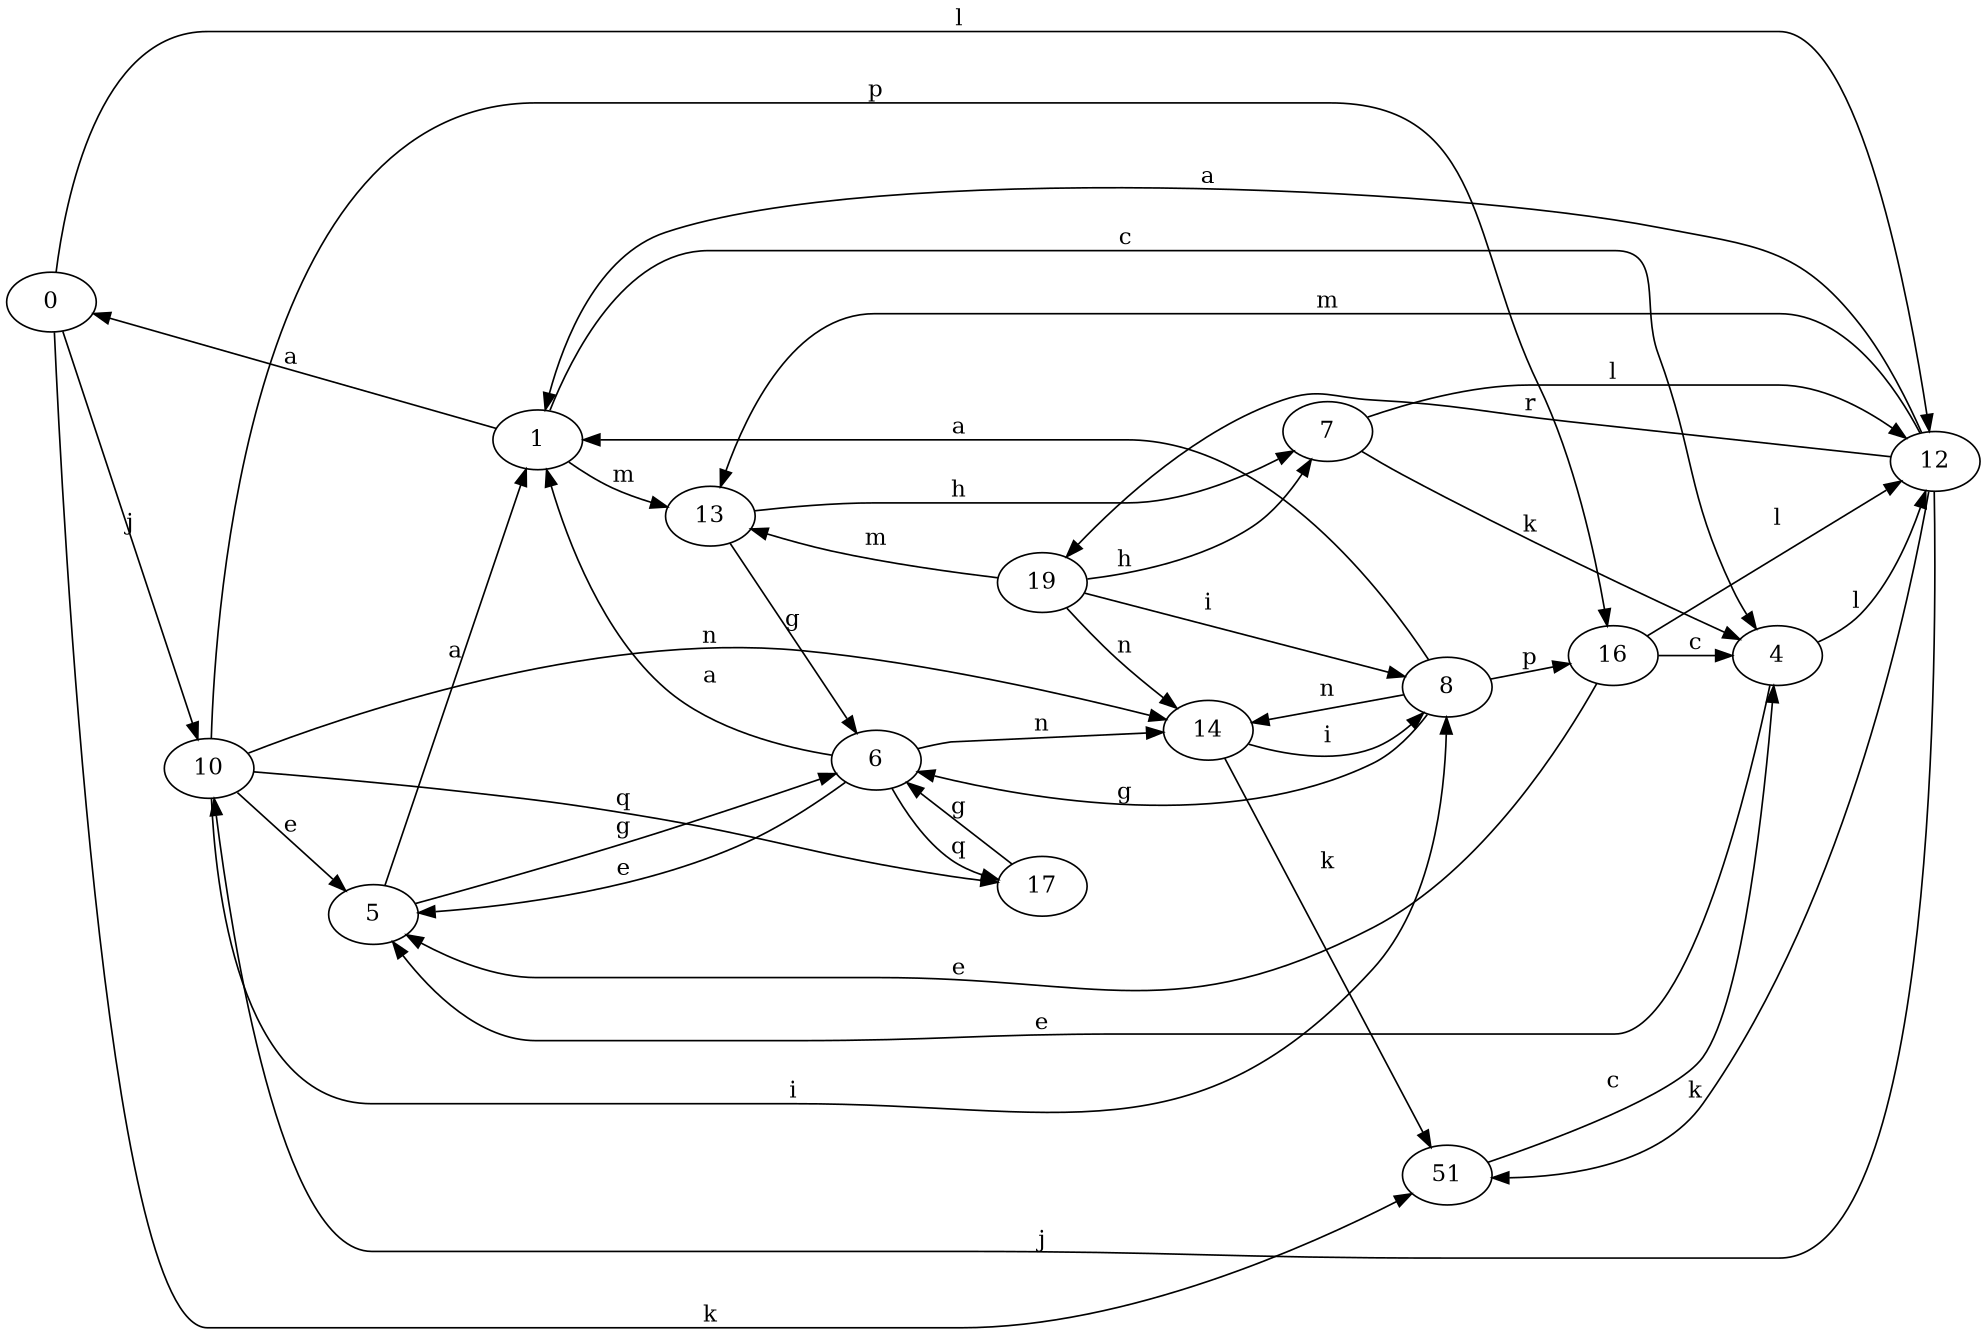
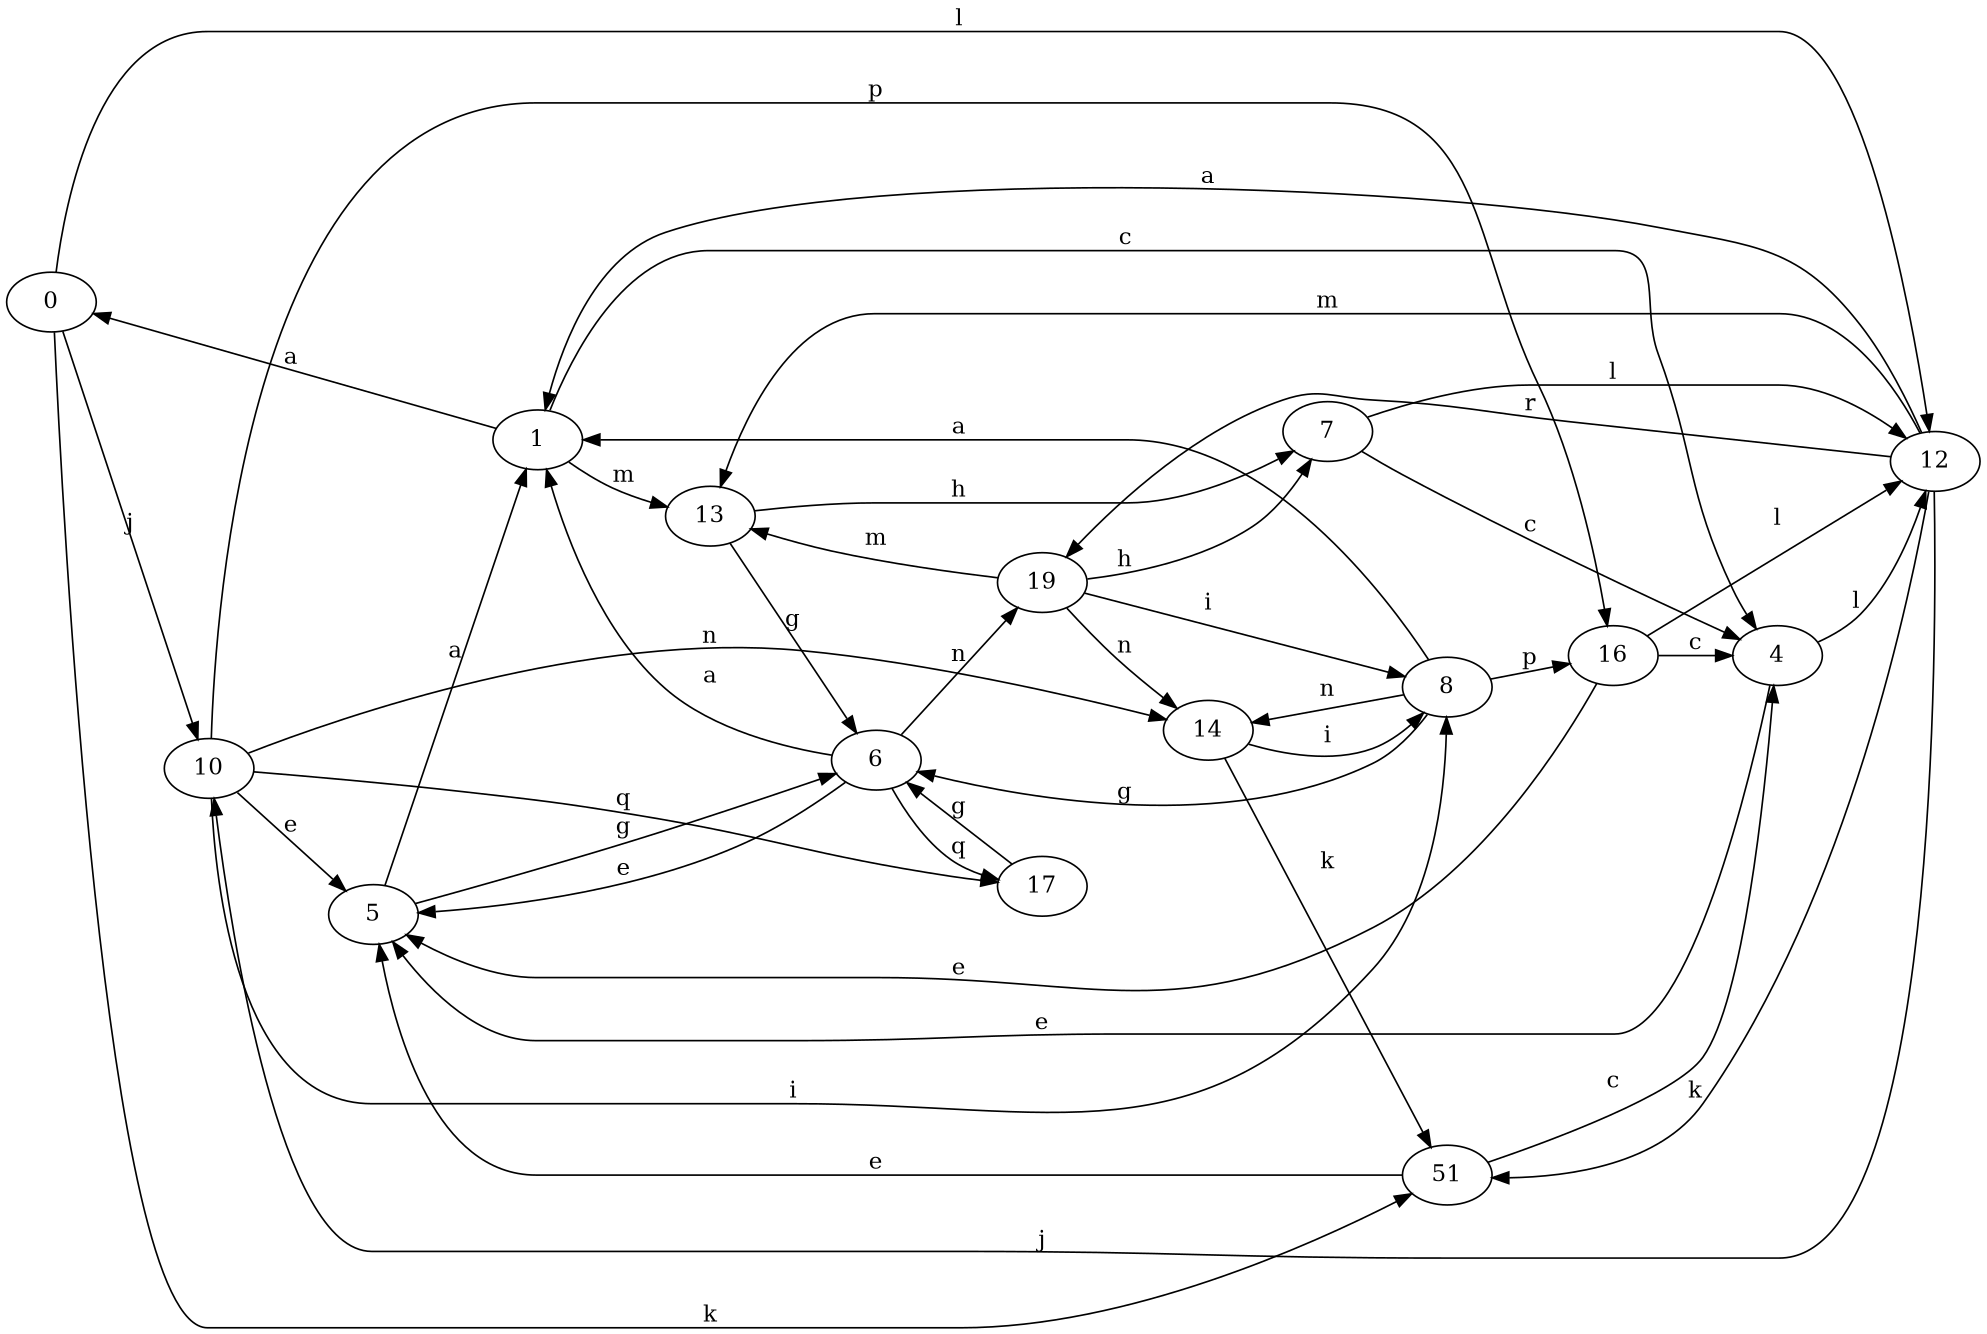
edge "7" -> "4": label "k" -> "c"
edge "6" -> "14": now "6" -> "19"
edge "51" -> "5": added, label "e"
